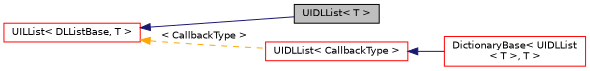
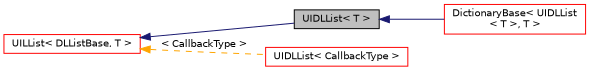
edge "DictionaryBase< UIDLList < T >, T >" -> "UIDLList< CallbackType >": now "DictionaryBase< UIDLList < T >, T >" -> "UIDLList< T >"
